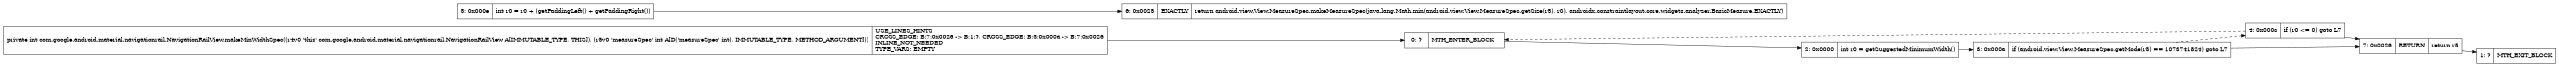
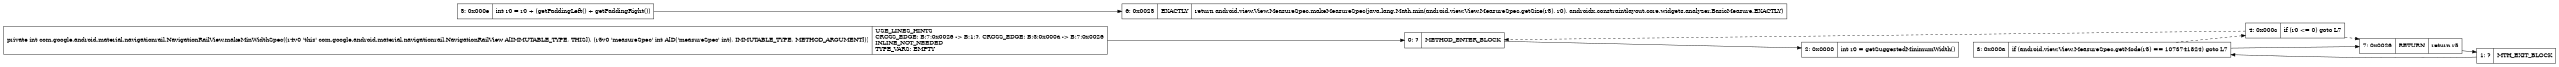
edge "4: 0x000c" -> "7: 0x0026": style solid -> dashed
node "0: ?": text "MTH_ENTER_BLOCK" -> "METHOD_ENTER_BLOCK"
edge "2: 0x0000" -> "3: 0x000a": now "1: ?" -> "3: 0x000a"
